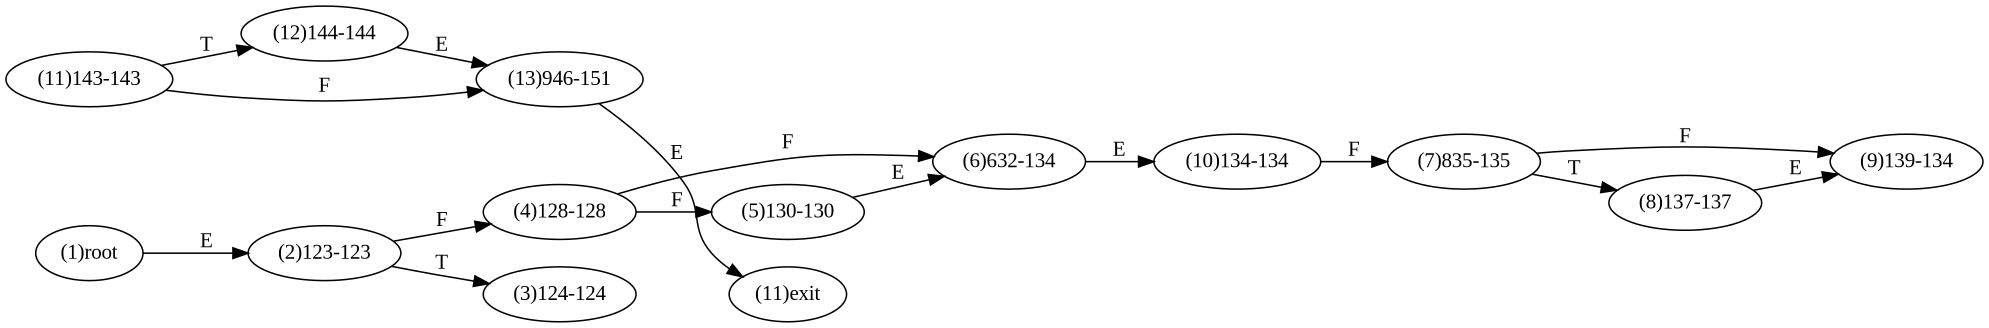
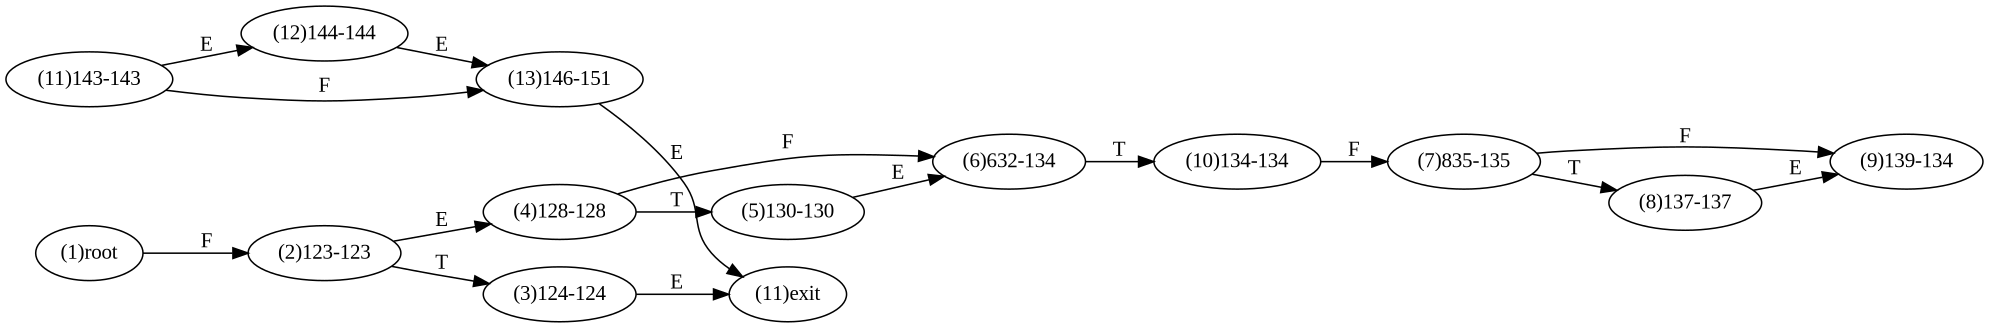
edge "(11)143-143" -> "(12)144-144": label "T" -> "E"
node "(13)946-151": label "(13)946-151" -> "(13)146-151"
edge "(6)632-134" -> "(10)134-134": label "E" -> "T"
edge "(4)128-128" -> "(5)130-130": label "F" -> "T"
edge "(2)123-123" -> "(4)128-128": label "F" -> "E"
edge "(1)root" -> "(2)123-123": label "E" -> "F"
edge "(3)124-124" -> "(11)exit": added, label "E"
